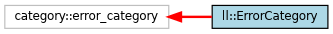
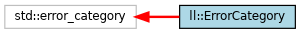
node "category::error_category": label "category::error_category" -> "std::error_category"
